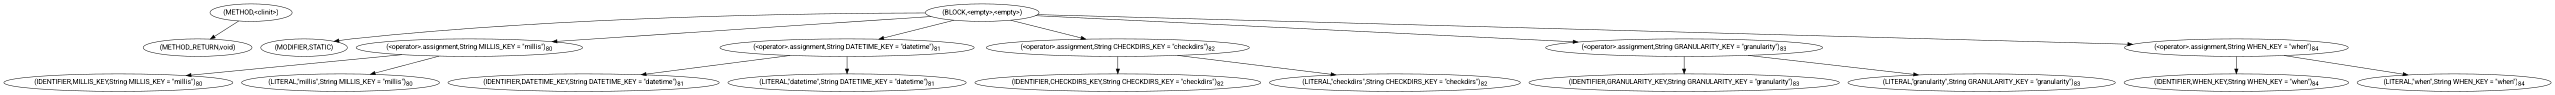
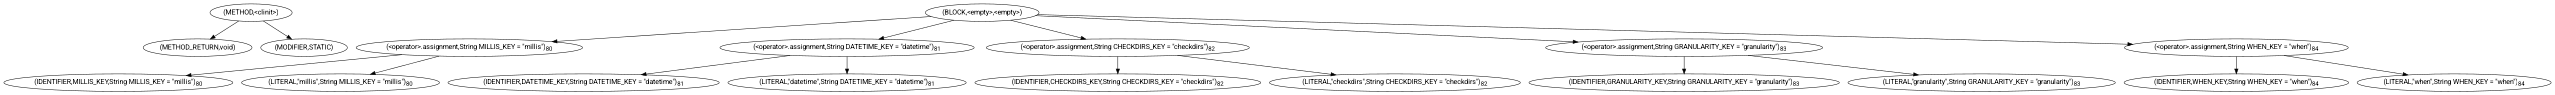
edge "(BLOCK,<empty>,<empty>)" -> "(MODIFIER,STATIC)": now "(METHOD,<clinit>)" -> "(MODIFIER,STATIC)"
